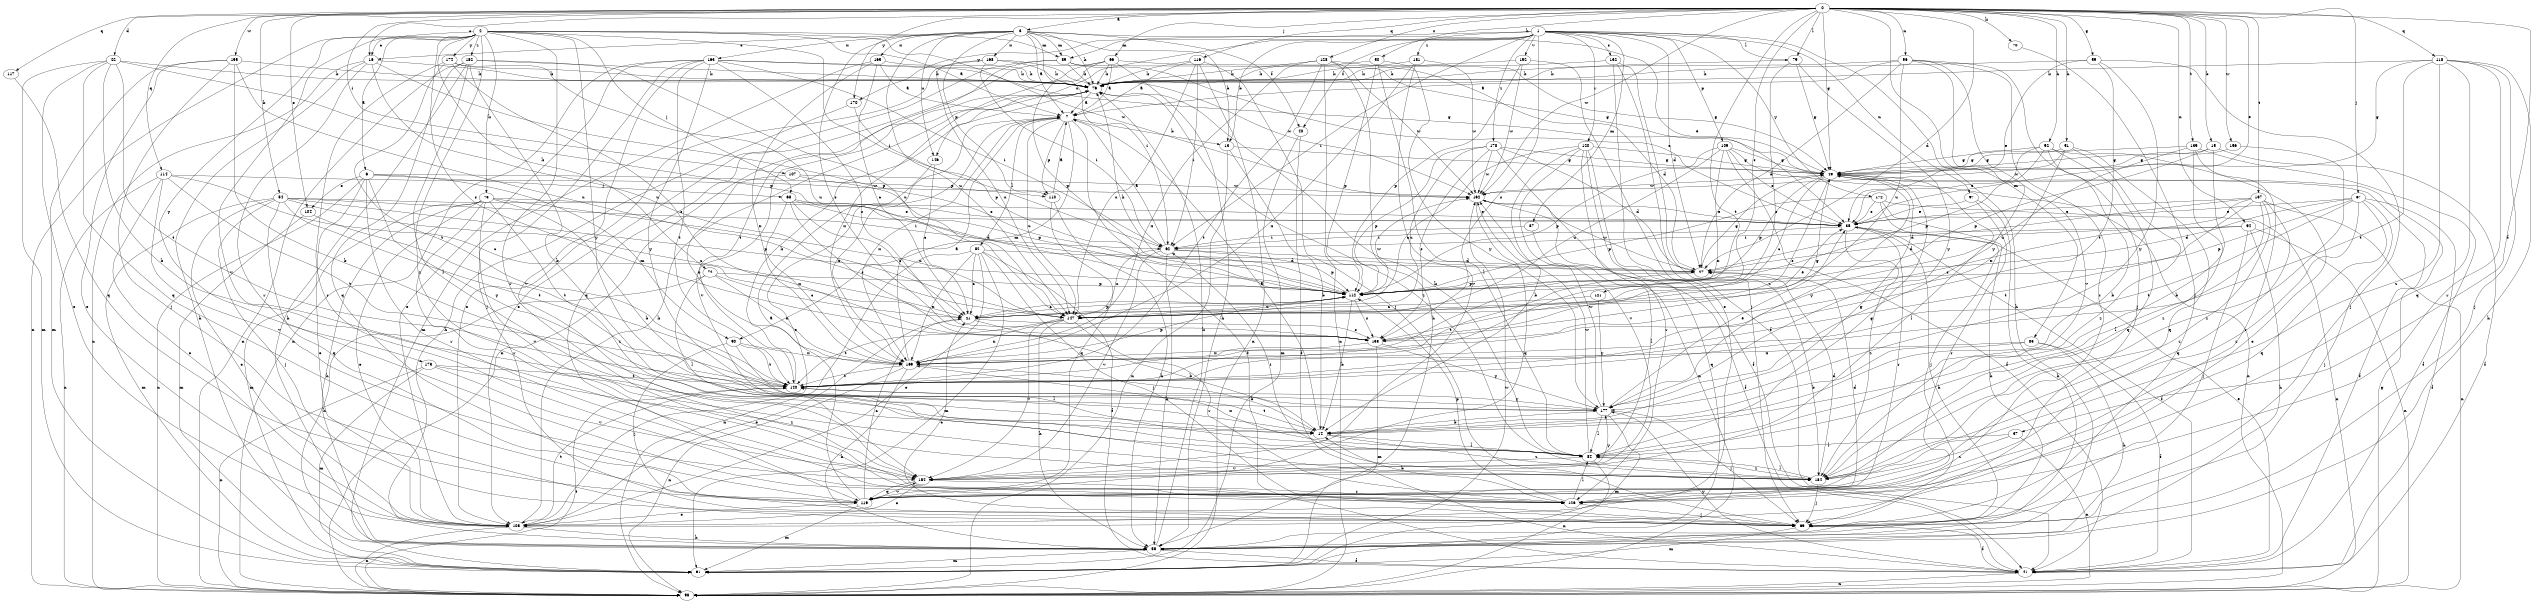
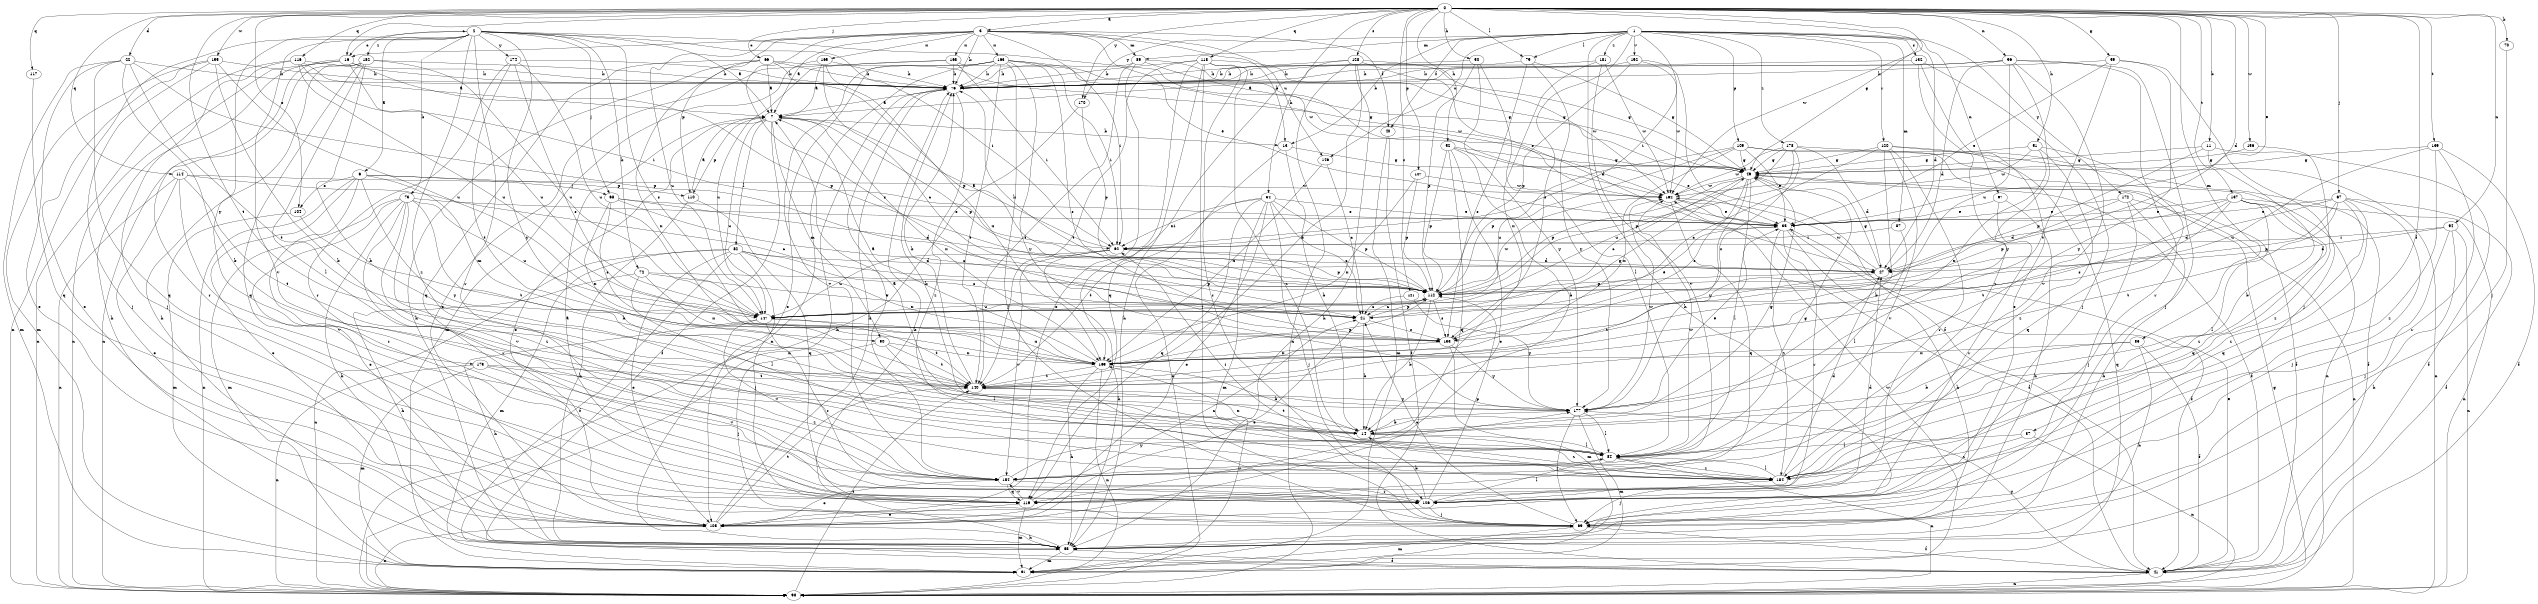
edge "2" -> "89": removed, label "m"
edge "0" -> "107": label "i" -> "p"
node "15": label "15" -> "11"
edge "7" -> "112": added, label "p"
